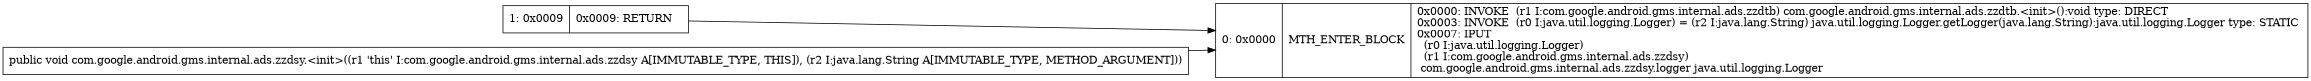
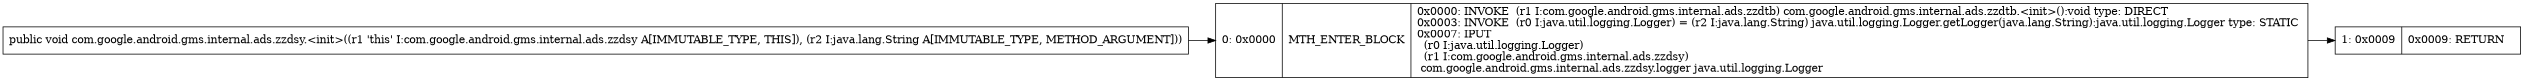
edge "1: 0x0009" -> "0: 0x0000": reversed
